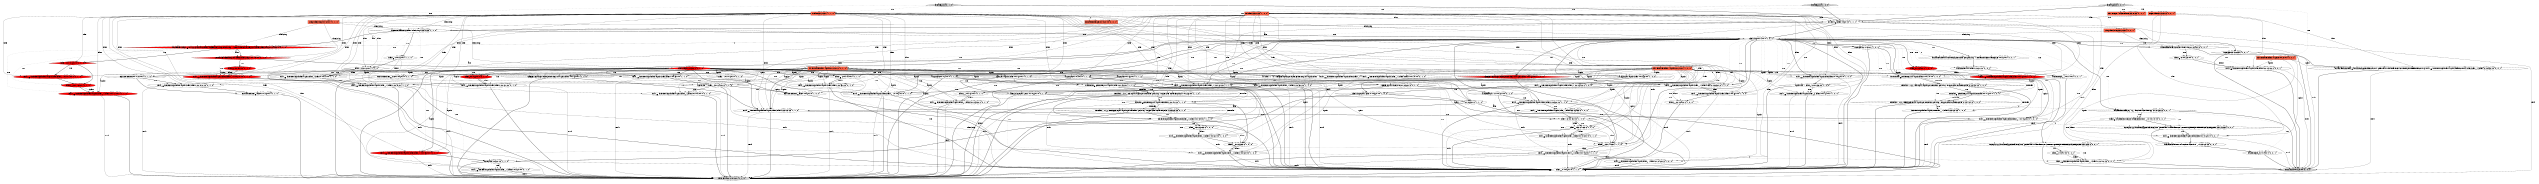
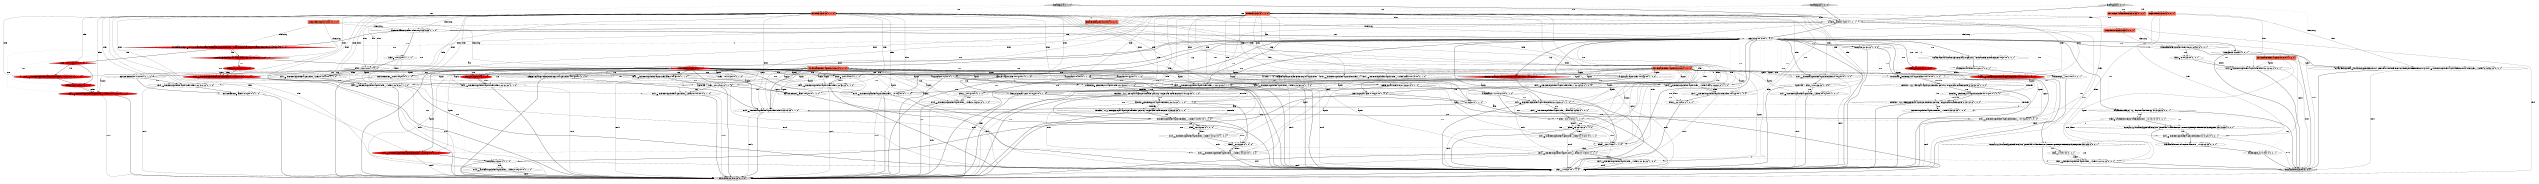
edge "formatSymbol['0', '0', '1']" -> "List<FormatterToken> argList@@@2@@@['0', '0', '1']": label "true" -> "tokenString"
edge "argList.size() < index + 3@@@90@@@['1', '1', '0']" -> "indent++@@@96@@@['1', '1', '0']": label "tokenString" -> "result"
